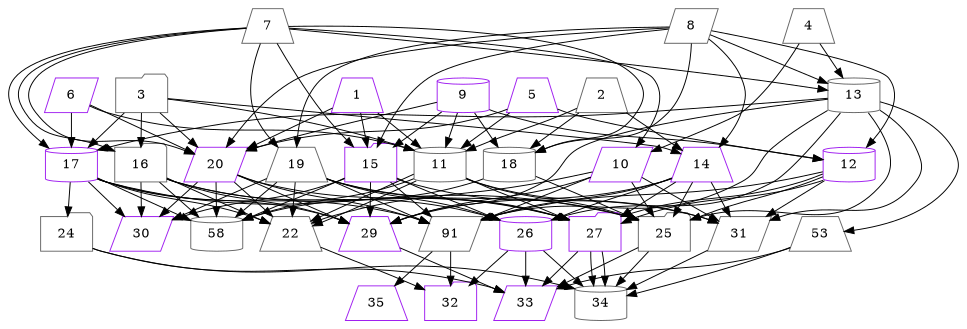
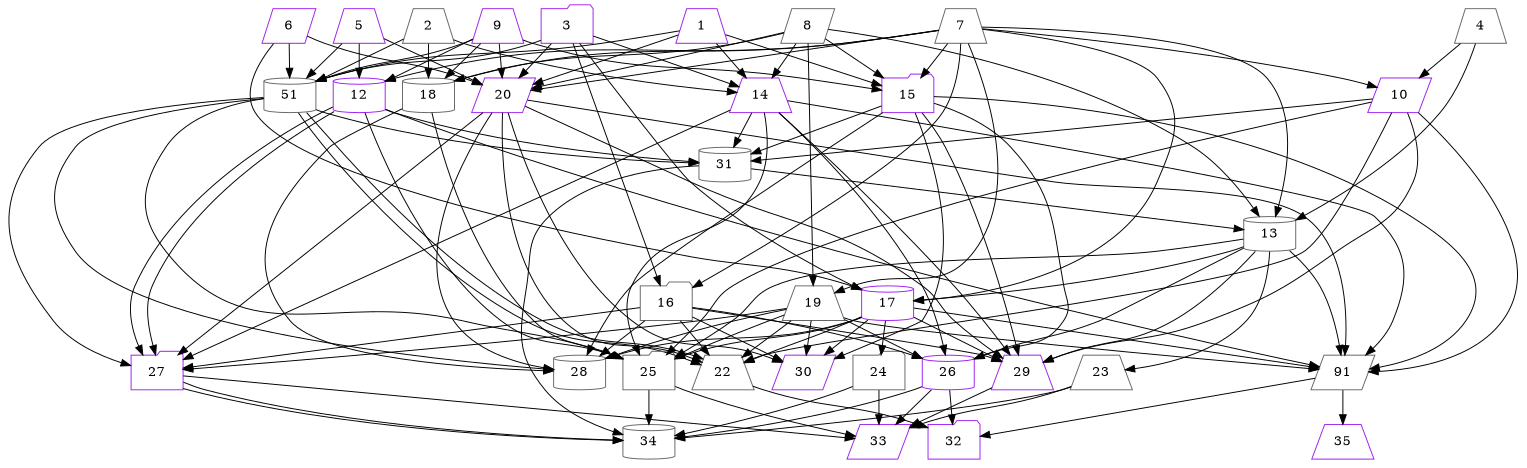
edge "1" -> "14": added
edge "8" -> "12": now "7" -> "12"
node "3": color gray40 -> purple
node "9": shape cylinder -> trapezium
node "11": label "11" -> "51"
edge "13" -> "31": reversed
node "58": label "58" -> "28"
node "31": shape parallelogram -> cylinder
node "53": label "53" -> "23"
